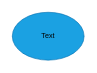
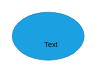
node "Text": moved (48, 36) -> (51, 45)
